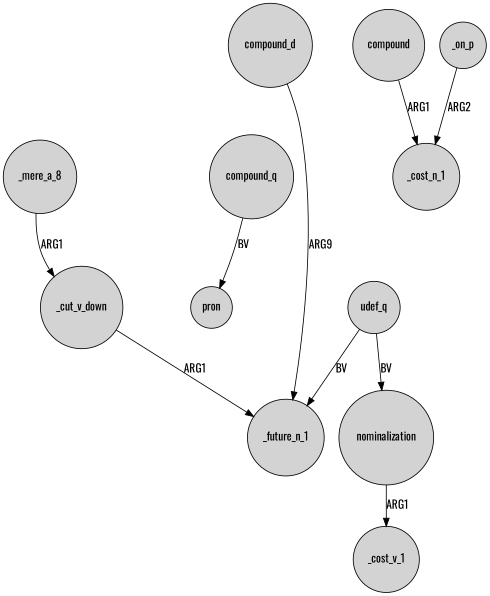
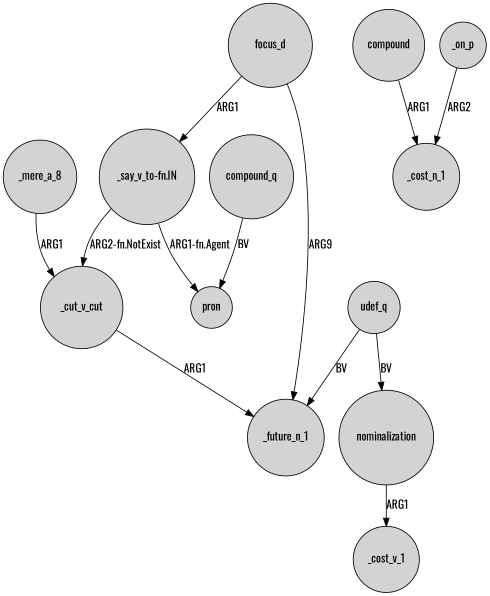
node "compound_d": label "compound_d" -> "focus_d"
node "_say_v_to-fn.IN": added
node "_cut_v_down": label "_cut_v_down" -> "_cut_v_cut"
